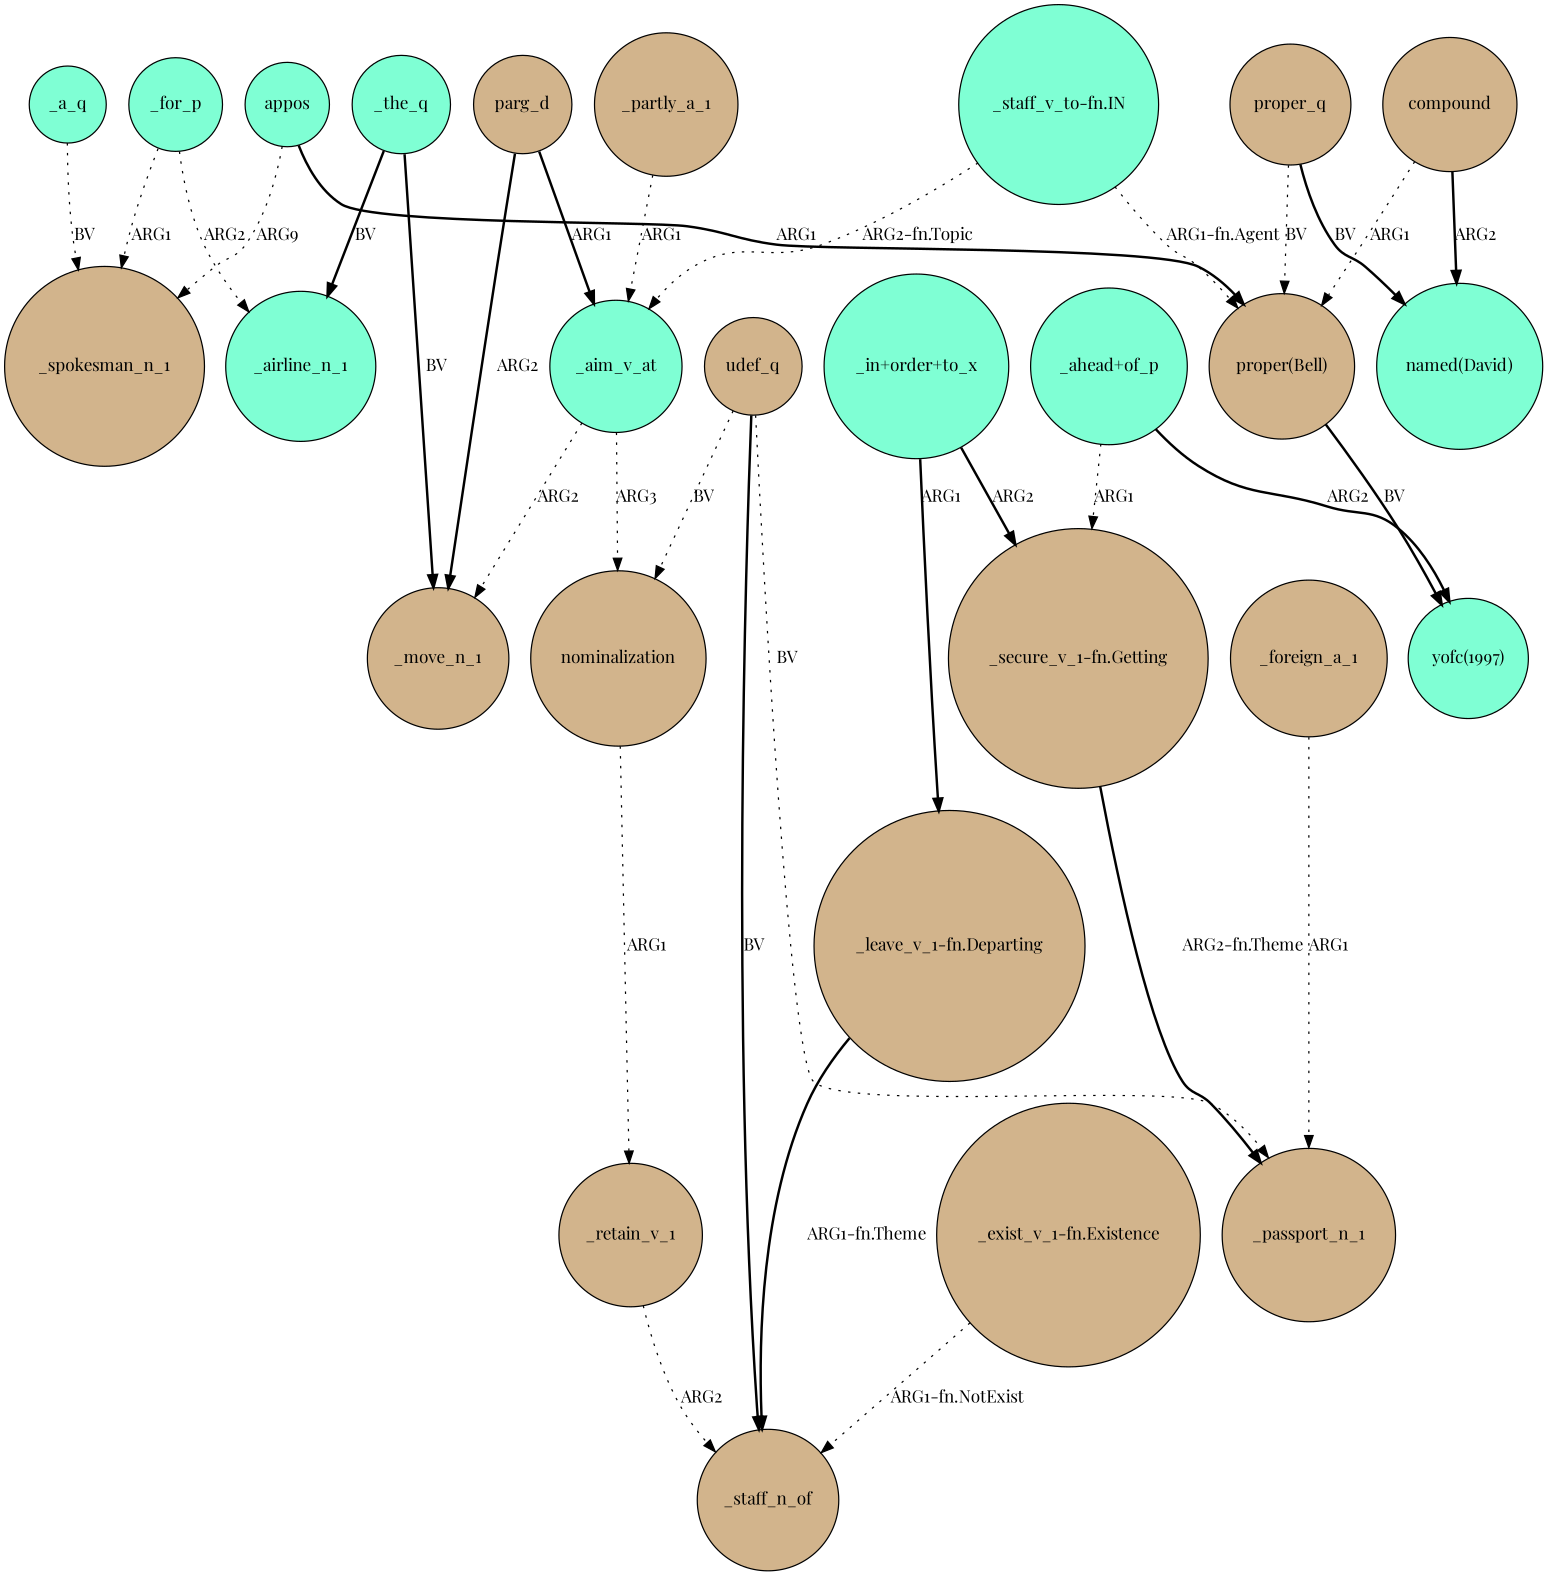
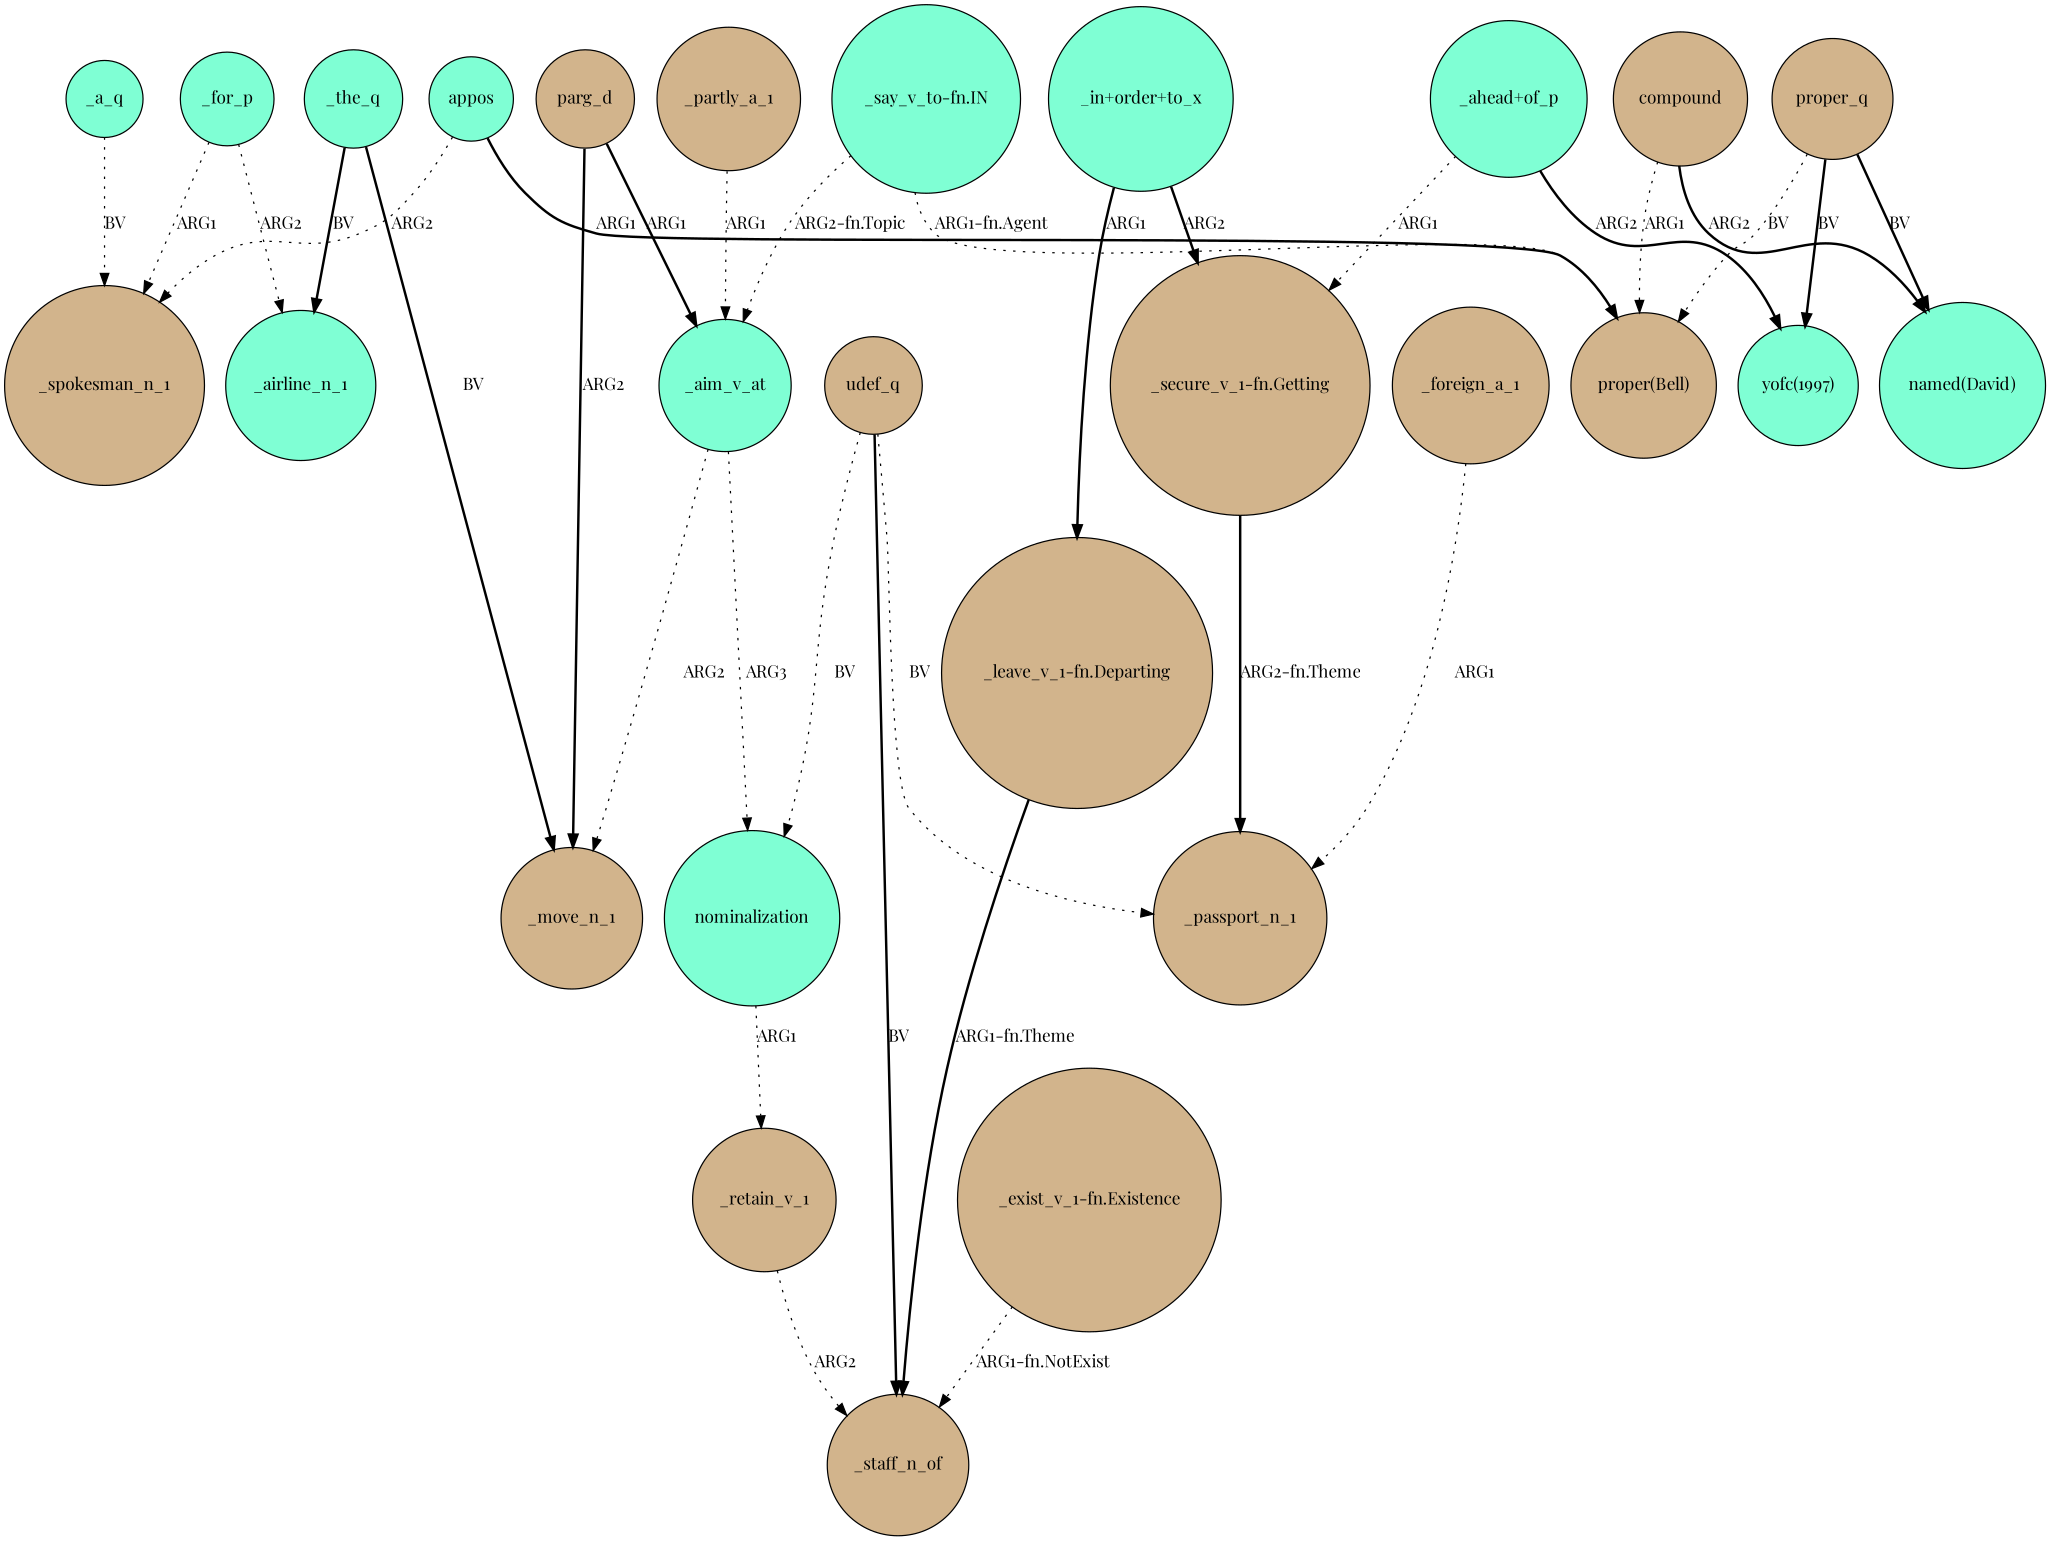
node "_staff_v_to-fn.IN": label "_staff_v_to-fn.IN" -> "_say_v_to-fn.IN"
edge "appos" -> "_spokesman_n_1": label "ARG9" -> "ARG2"
edge "proper(Bell)" -> "yofc(1997)": now "proper_q" -> "yofc(1997)"
node "nominalization": fillcolor tan -> aquamarine
